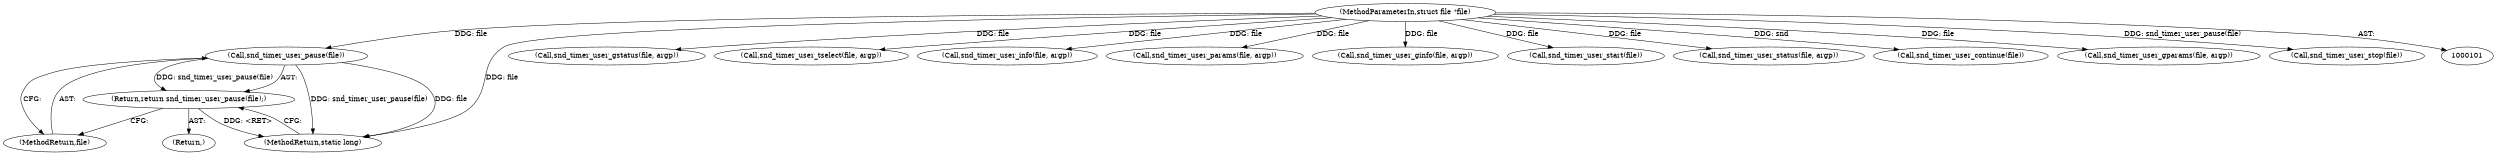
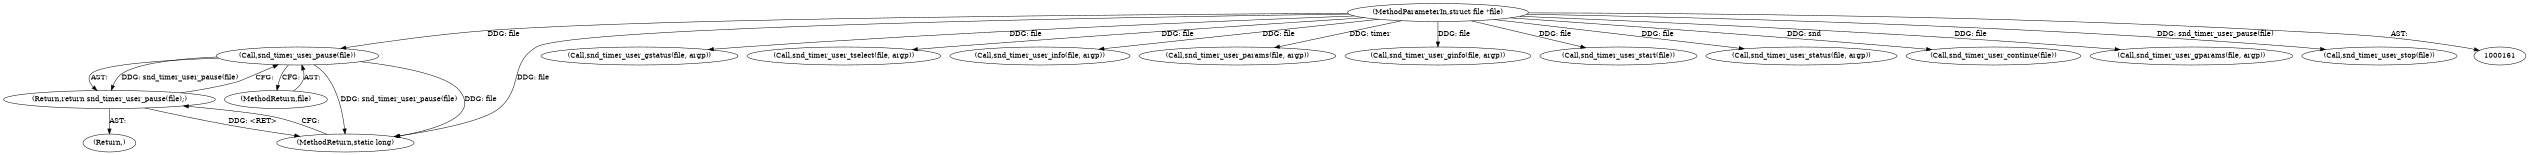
edge "(MethodParameterIn,struct file *file)" -> "(Call,snd_timer_user_params(file, argp))": label "DDG: file" -> "DDG: timer"
node "1000101": label "1000101" -> "1000161"
edge "(Return,return snd_timer_user_pause(file);)" -> "(MethodReturn,file)": now "(Return,return snd_timer_user_pause(file);)" -> "(Call,snd_timer_user_pause(file))"
